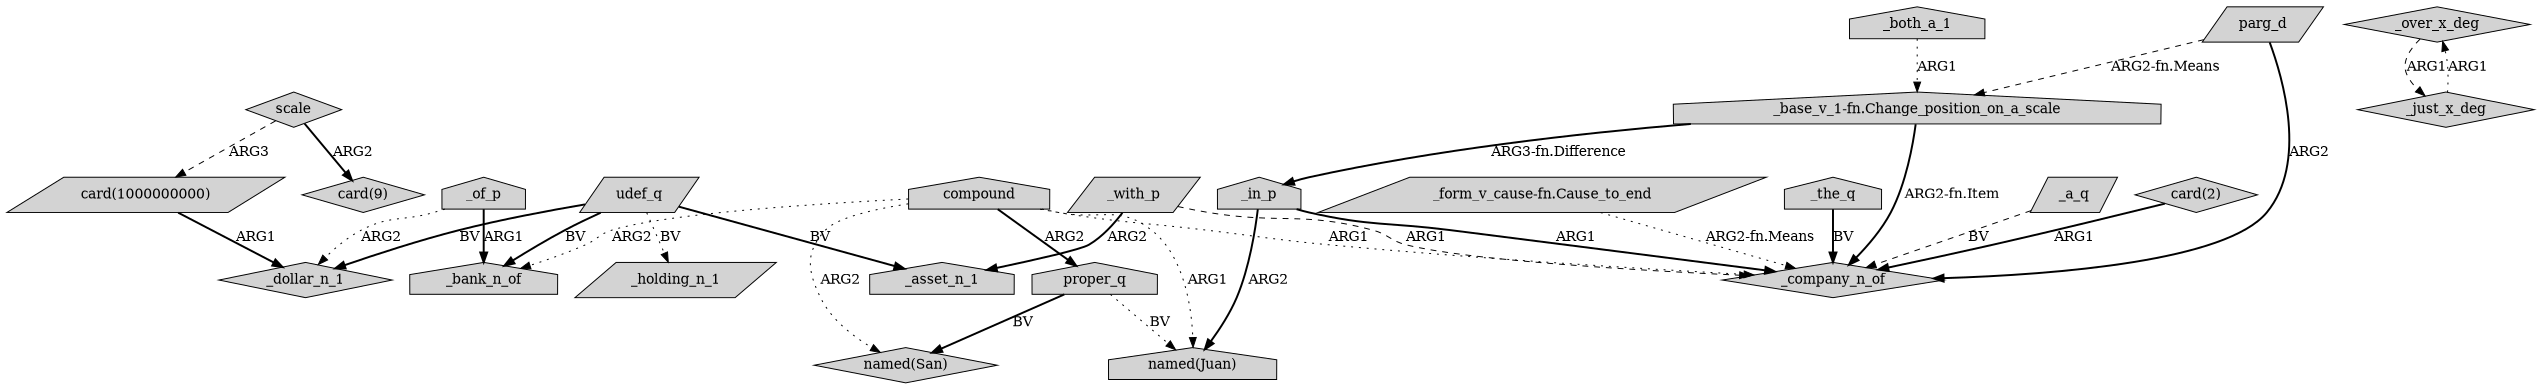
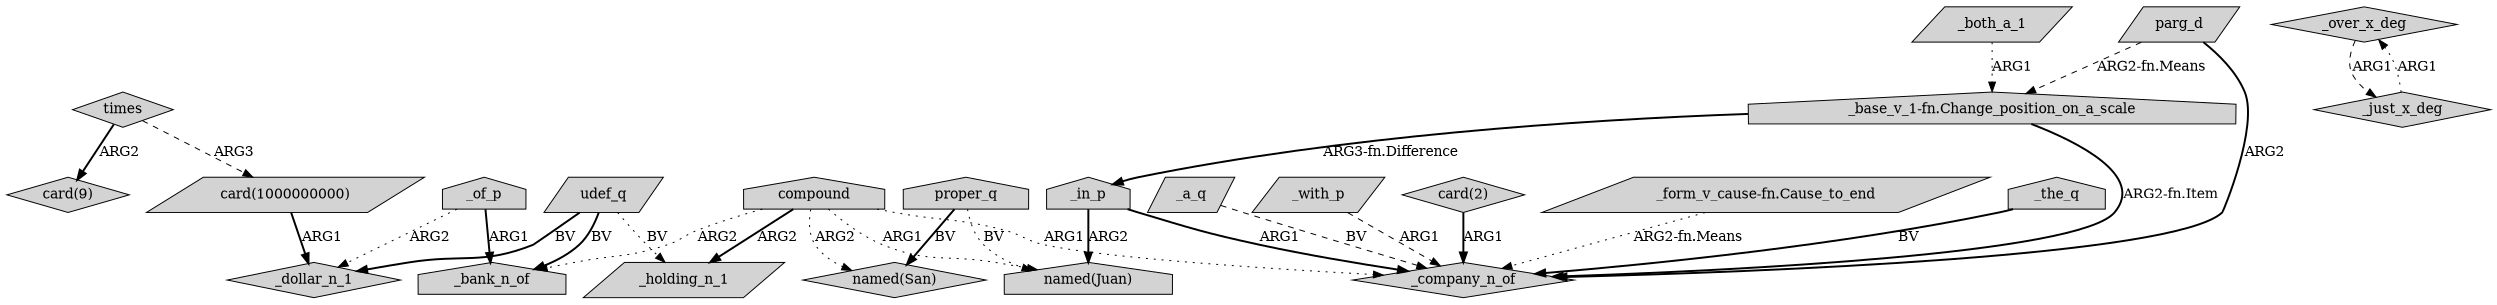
node "_both_a_1": shape house -> parallelogram
node "scale": label "scale" -> "times"
edge "compound" -> "proper_q": now "compound" -> "_holding_n_1"
node "_asset_n_1": removed
